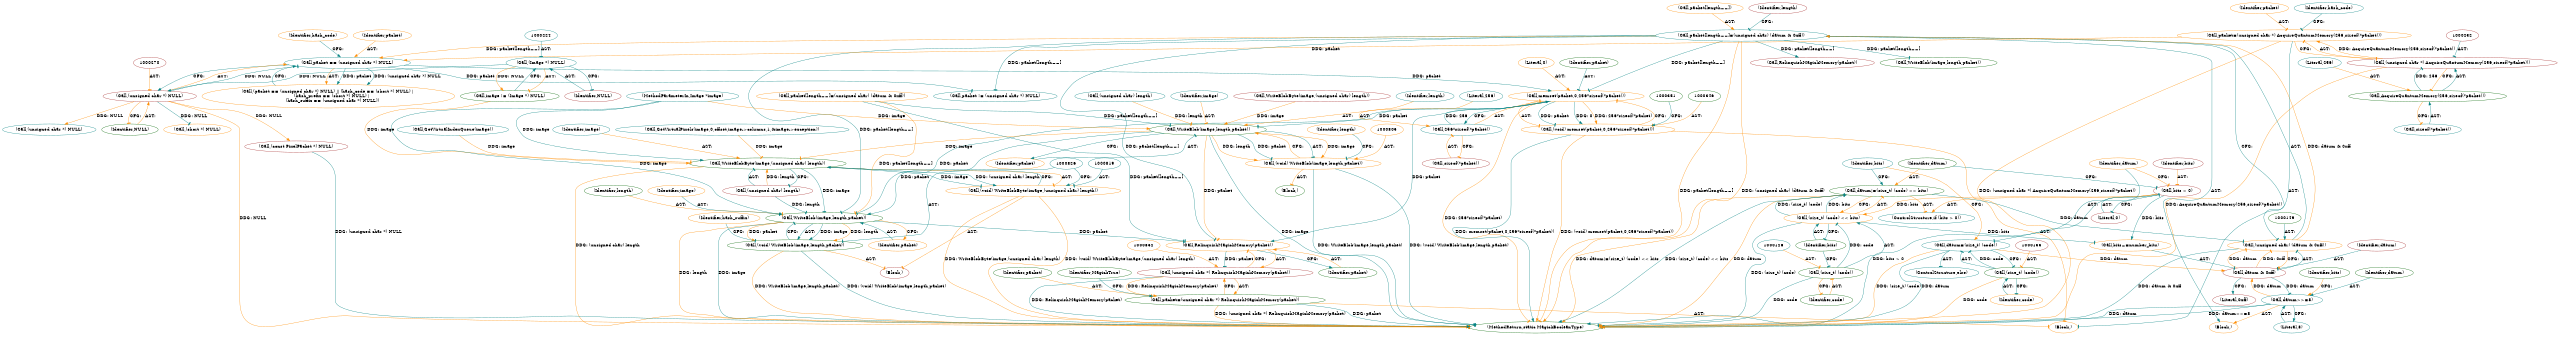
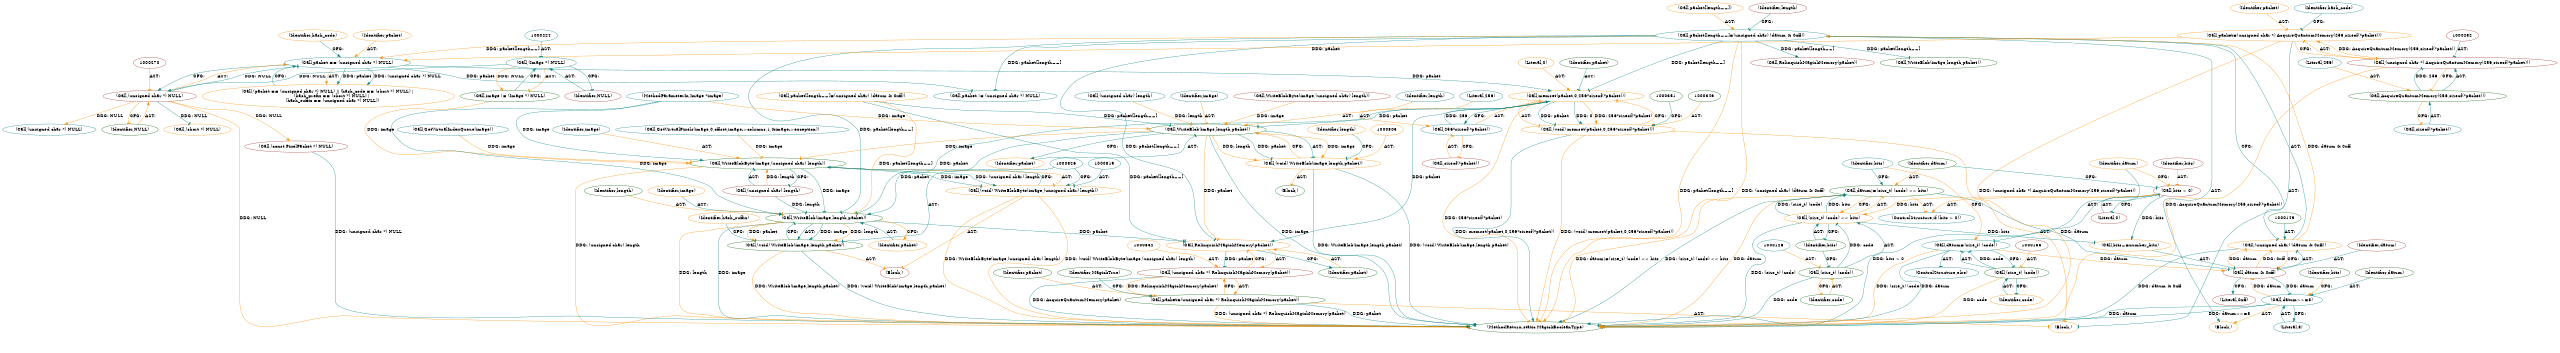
edge "(Call,datum|=(size_t) (code) << bits)" -> "(Call,(unsigned char) (datum & 0xff))": now "(Call,datum|=(size_t) (code) << bits)" -> "(Call,datum & 0xff)"
edge "(Call,datum>>=8)" -> "(Call,datum & 0xff)": arrowhead normal -> tee
edge "(Call,(unsigned char *) RelinquishMagickMemory(packet))" -> "(MethodReturn,static MagickBooleanType)": label "DDG: RelinquishMagickMemory(packet)" -> "DDG: AcquireQuantumMemory(packet)"
